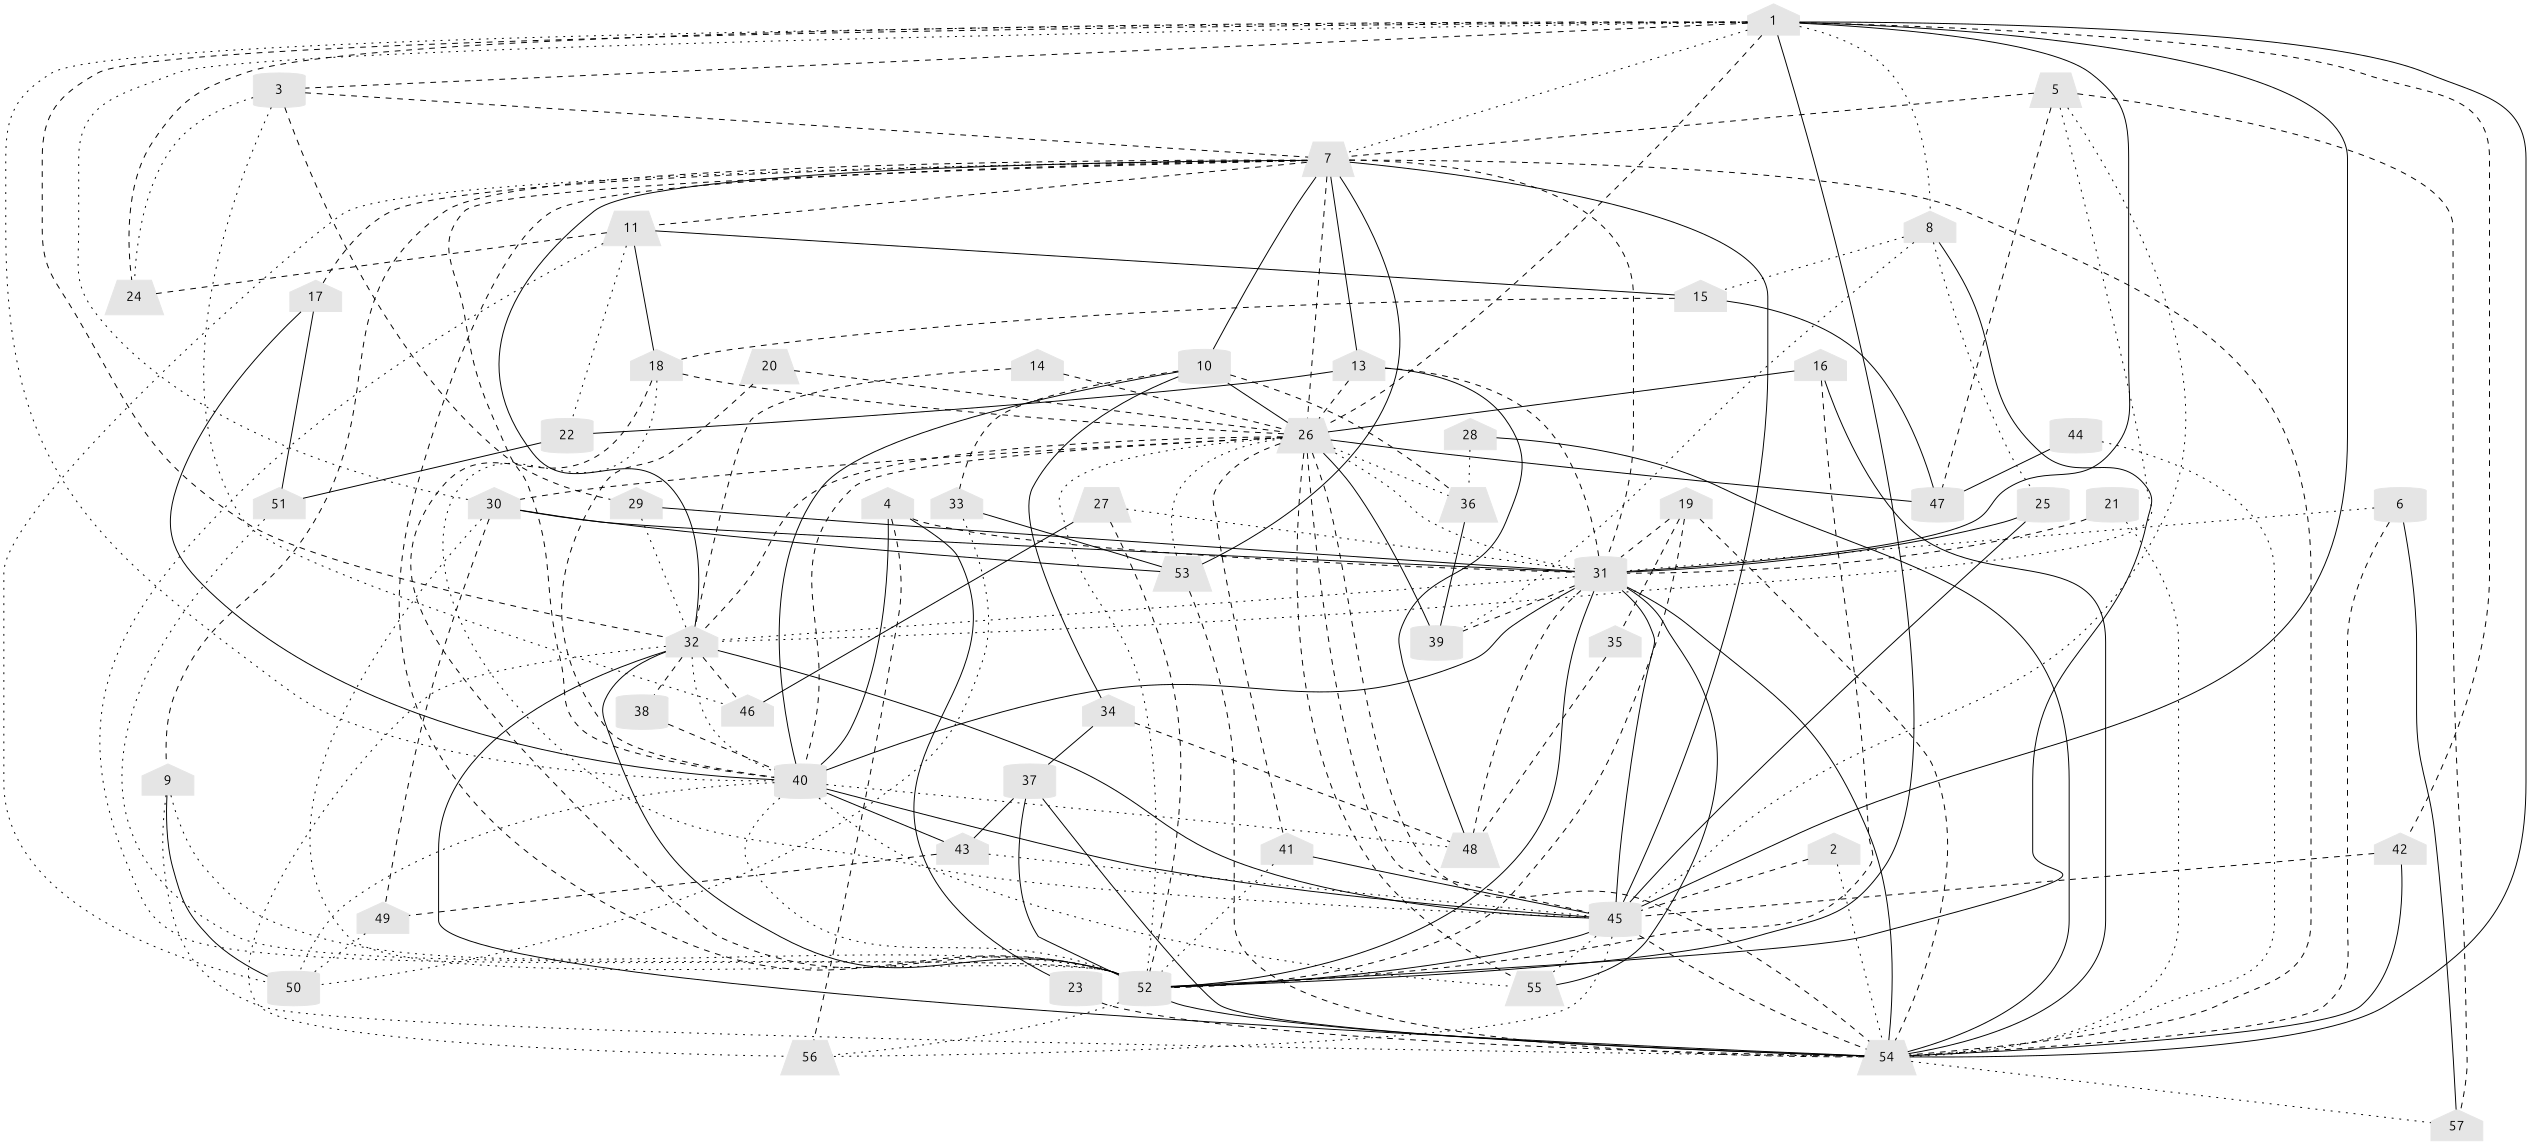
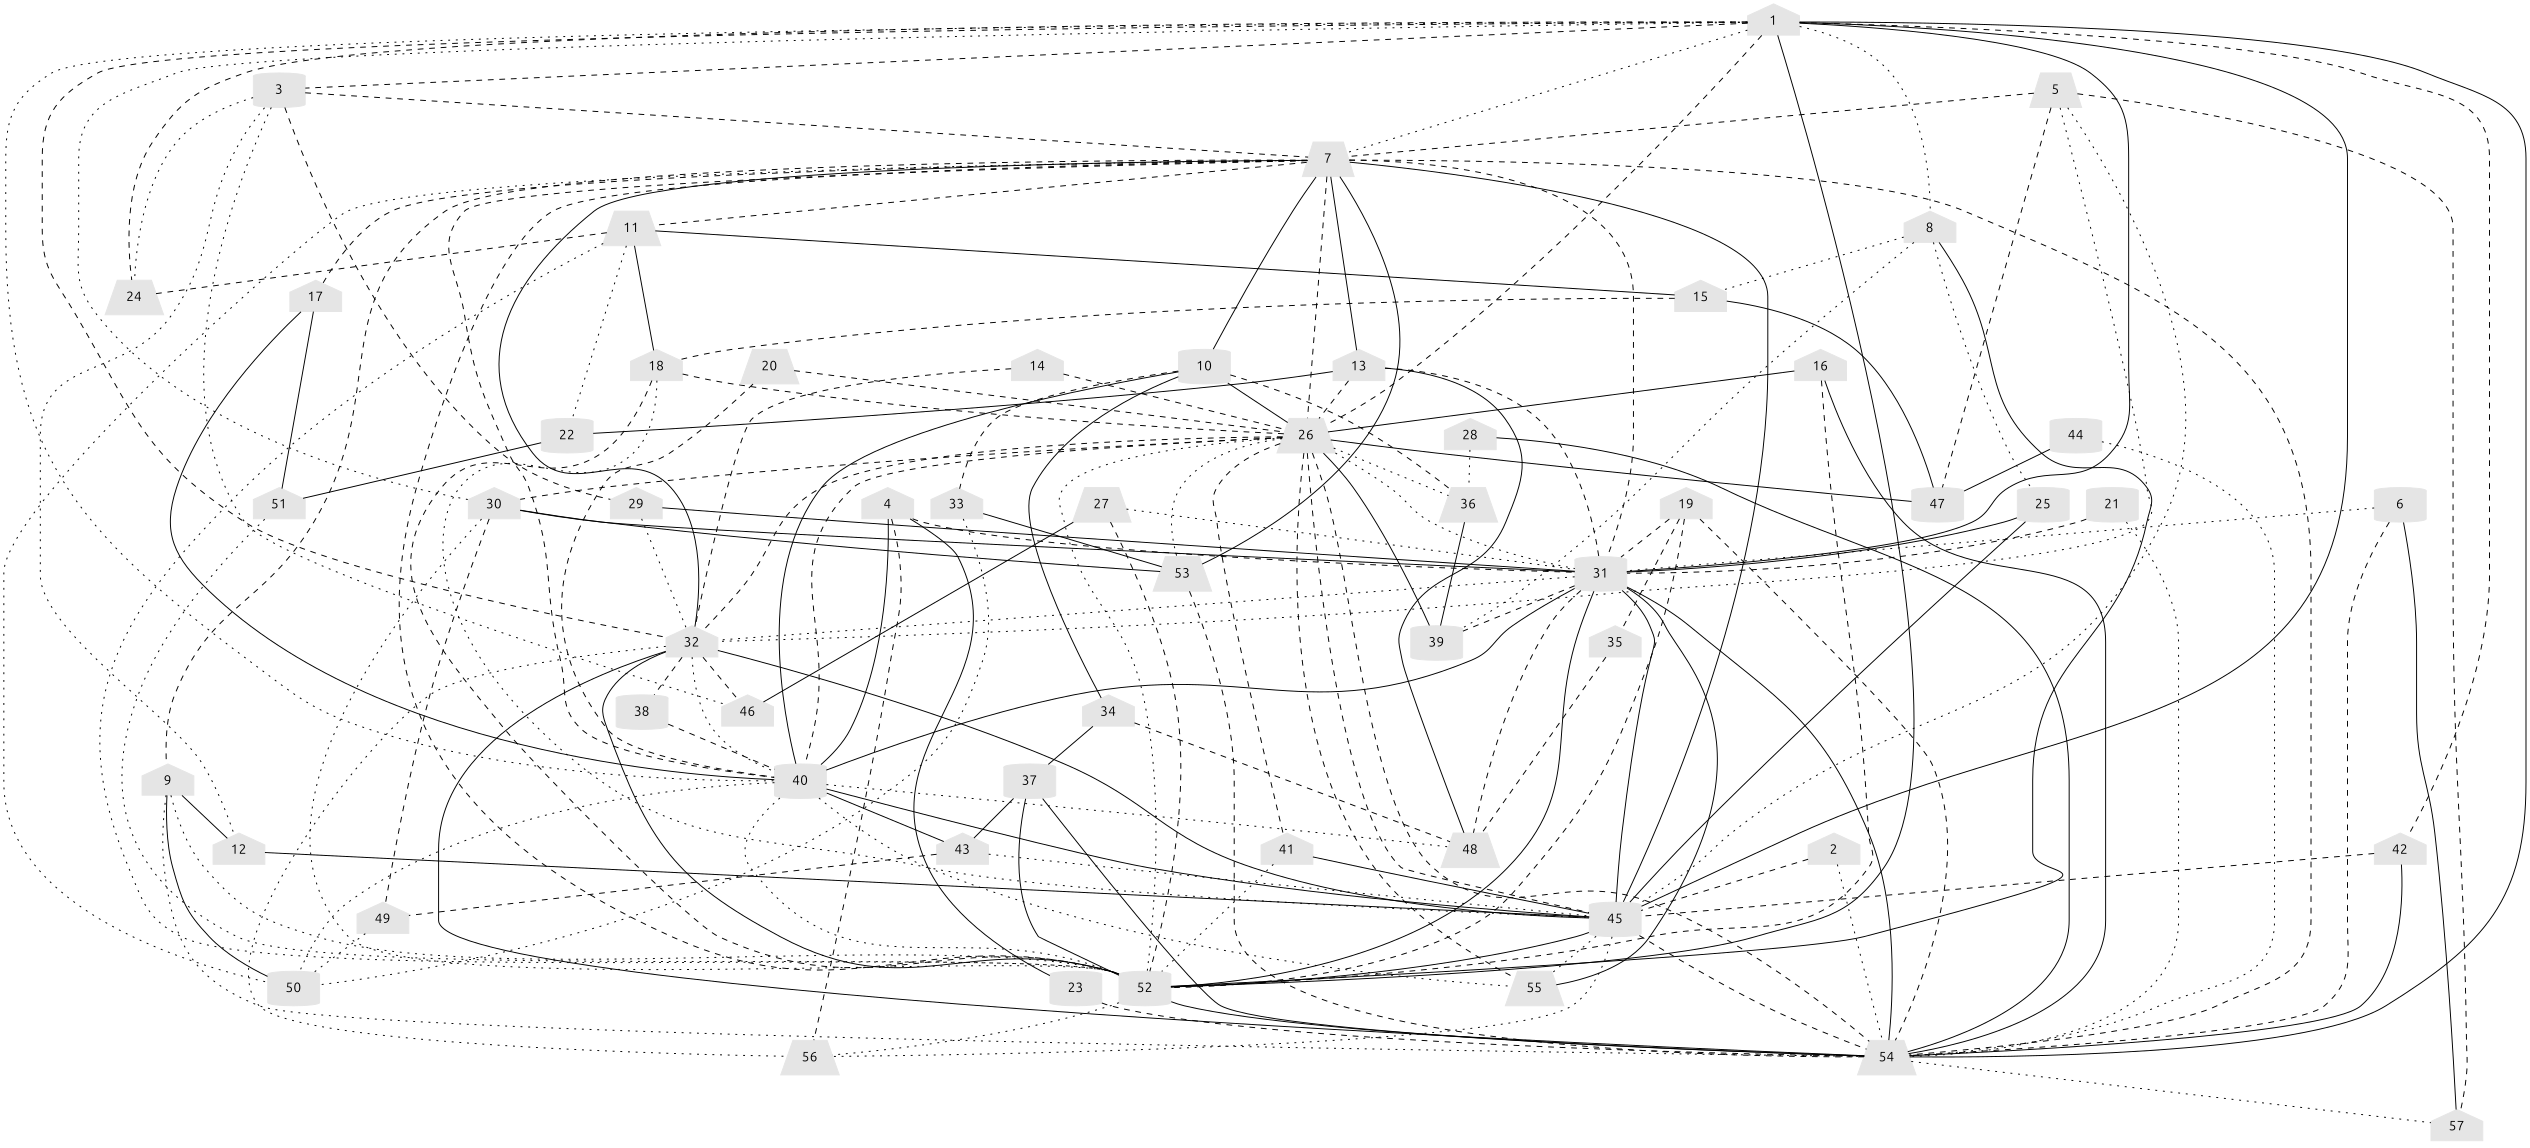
node "12": added
